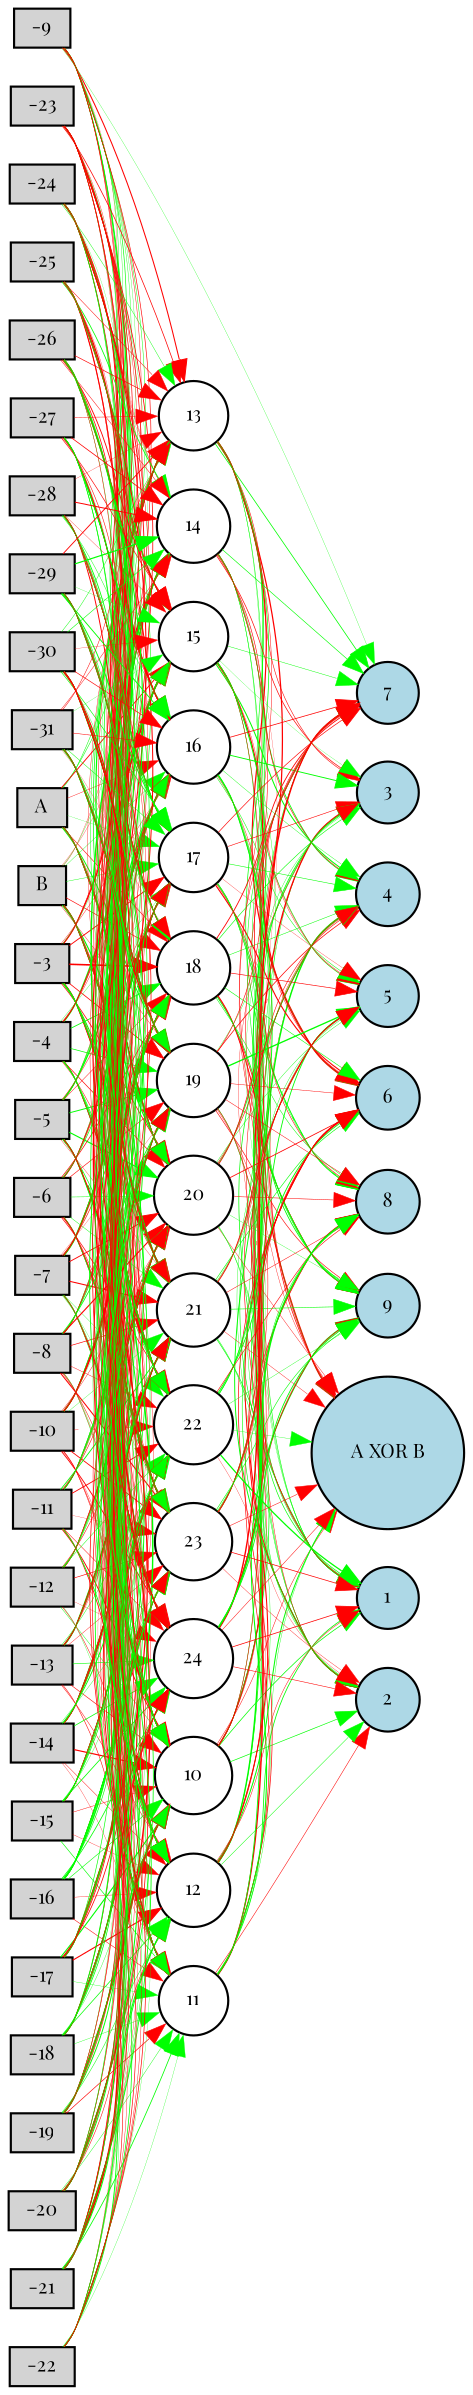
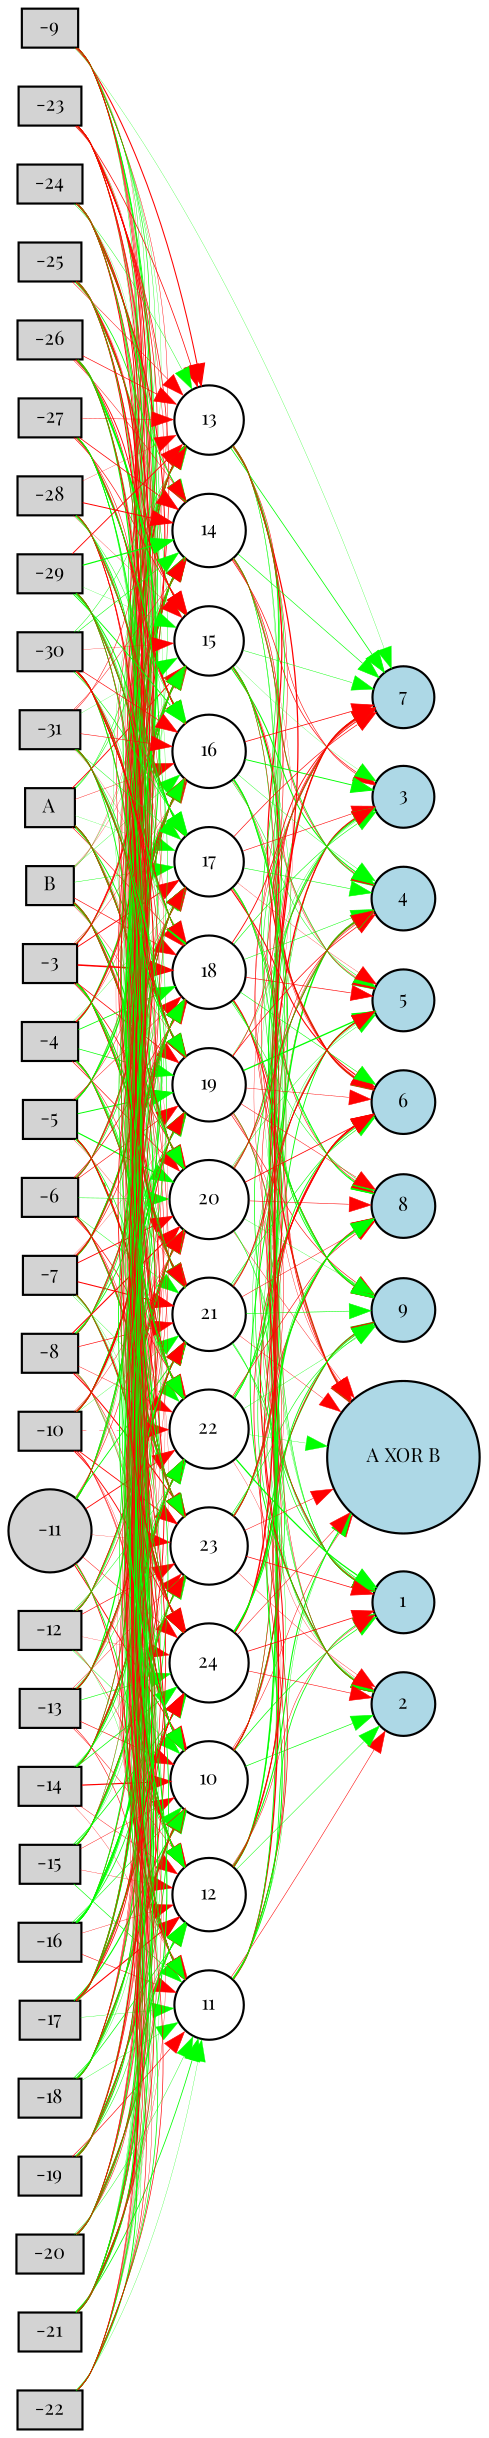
edge "-5" -> "12": color green -> red
node "-11": shape box -> circle
